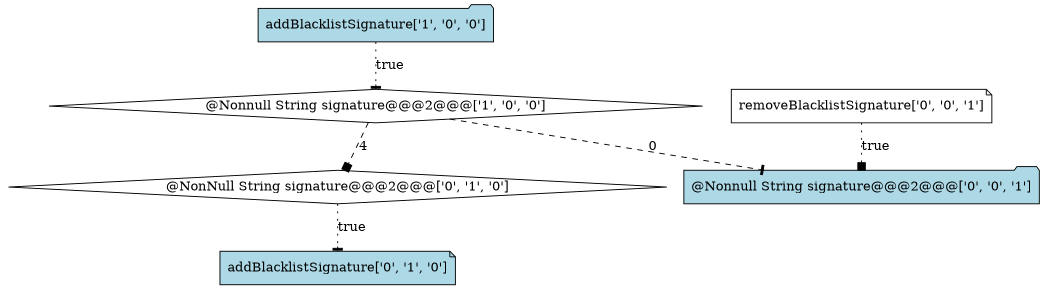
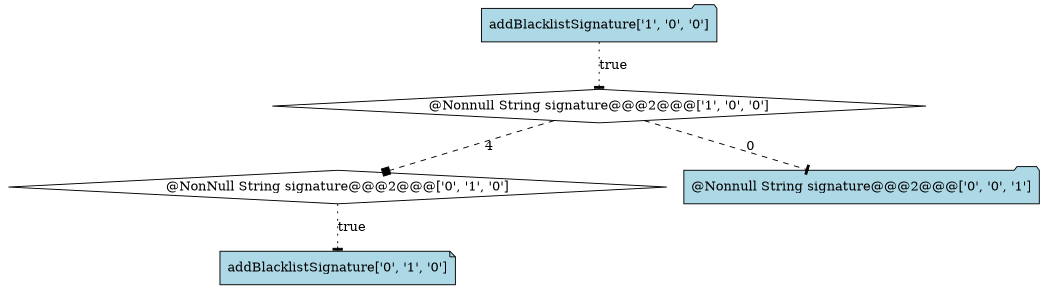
node "removeBlacklistSignature['0', '0', '1']": removed
